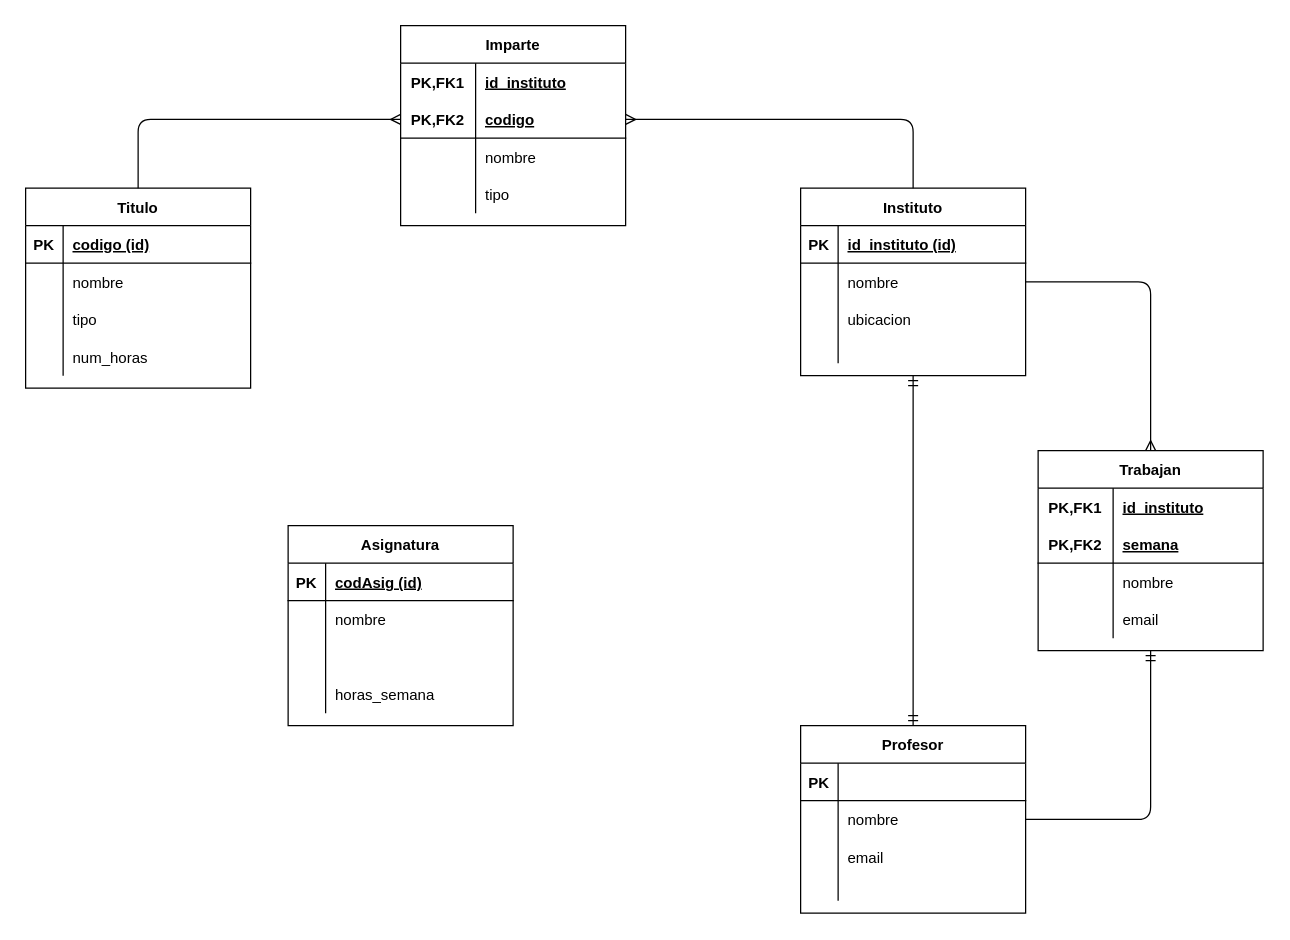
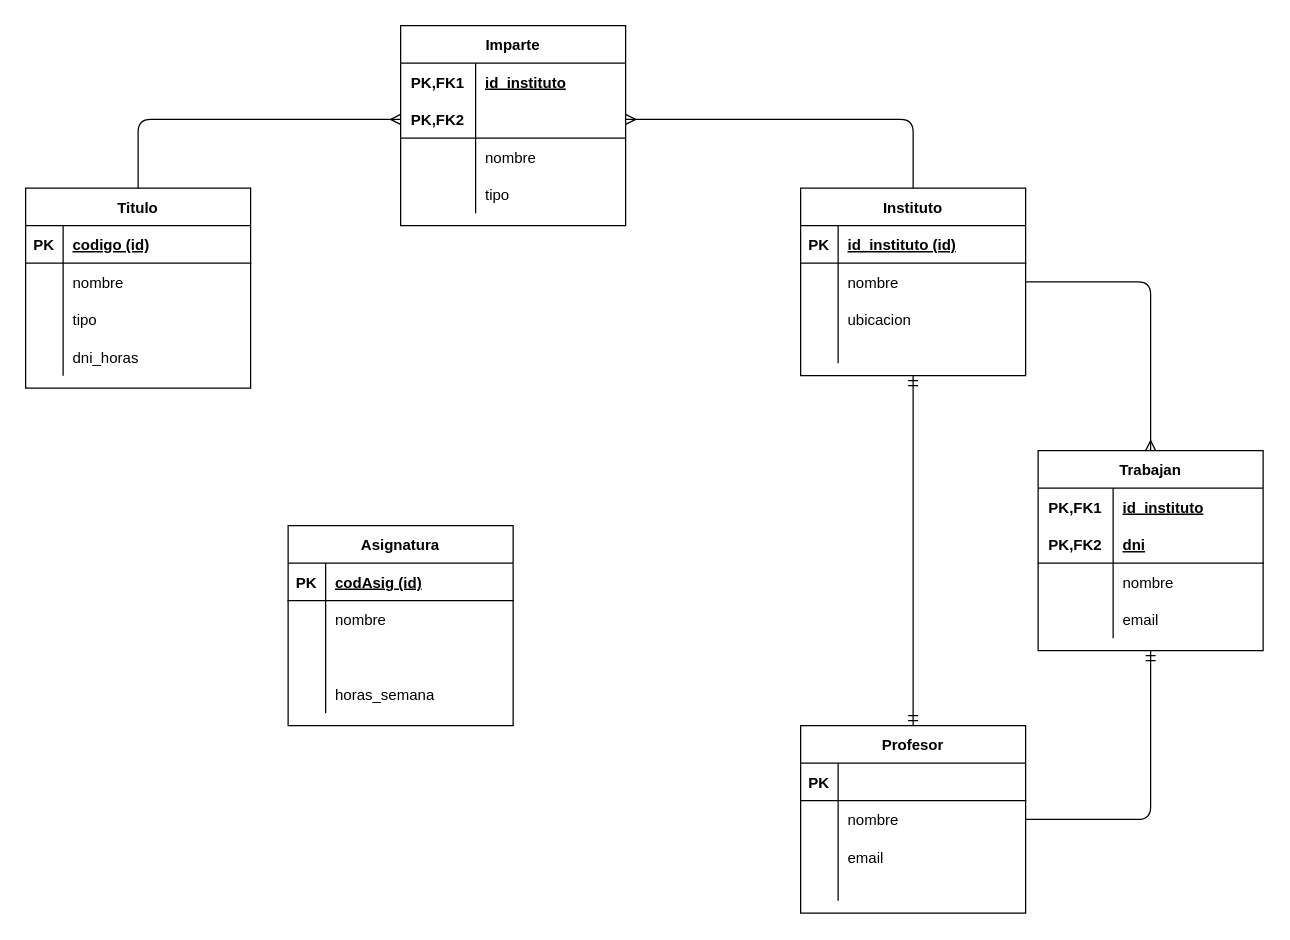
node "codigo": removed
node "num_horas": label "num_horas" -> "dni_horas"
node "semana": label "semana" -> "dni"
